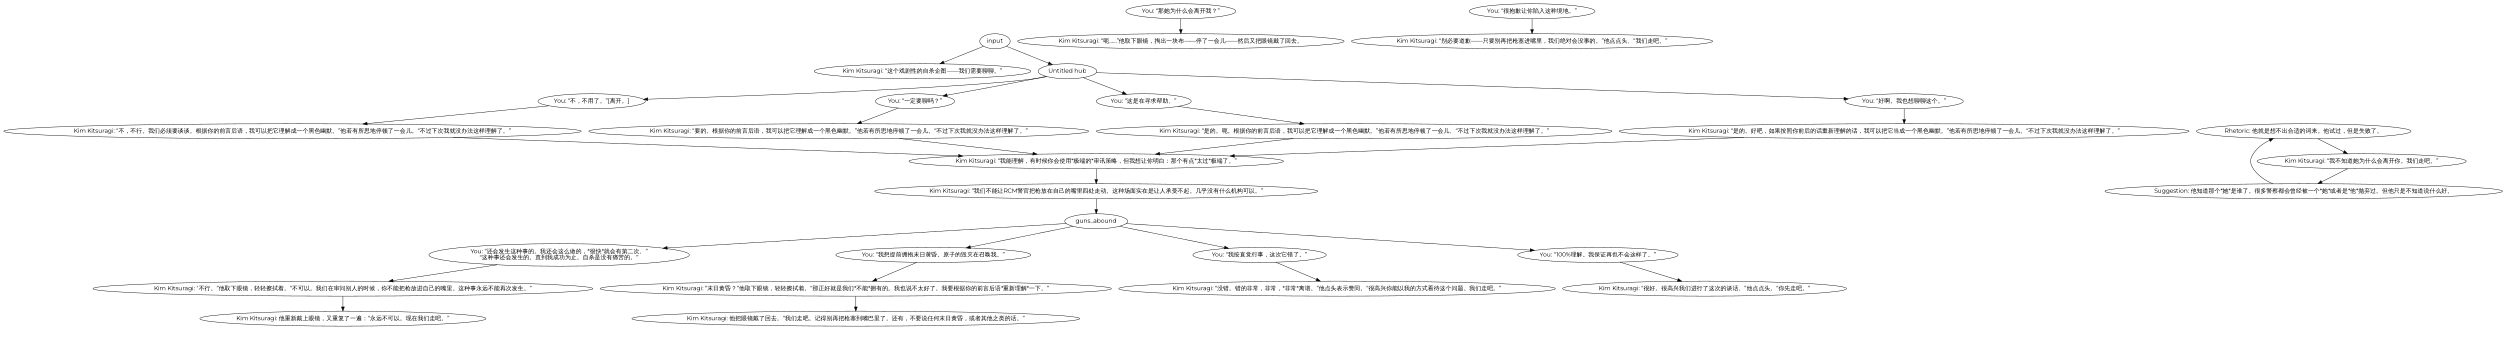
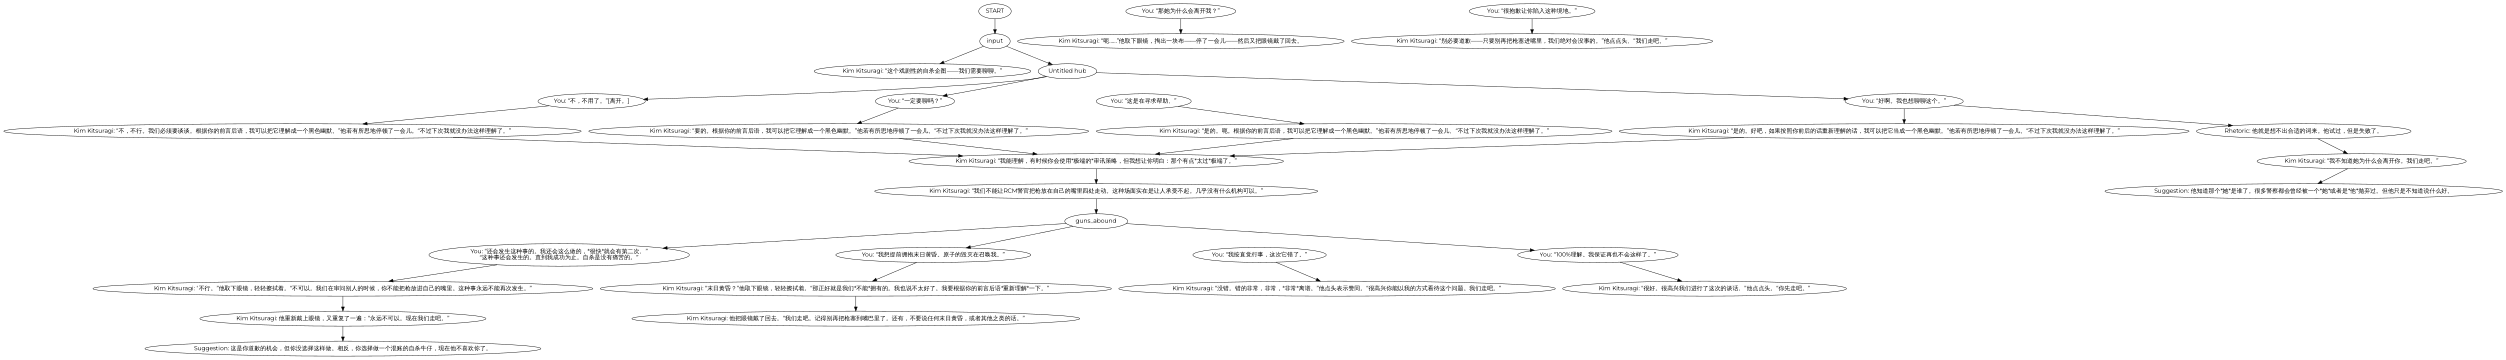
node "START": added
edge "Untitled hub" -> "You: “这是在寻求帮助。”": removed
edge "Suggestion: 他知道那个*她*是谁了。很多警察都会曾经被一个*她*或者是*他*抛弃过。但他只是不知道说什么好。" -> "Rhetoric: 他就是想不出合适的词来。他试过，但是失败了。": now "You: “好啊。我也想聊聊这个。”" -> "Rhetoric: 他就是想不出合适的词来。他试过，但是失败了。"
edge "guns_abound" -> "You: “我按直觉行事，这次它错了。”": removed
node "Suggestion: 这是你道歉的机会，但你没选择这样做。相反，你选择做一个混账的自杀牛仔，现在他不喜欢你了。": added
